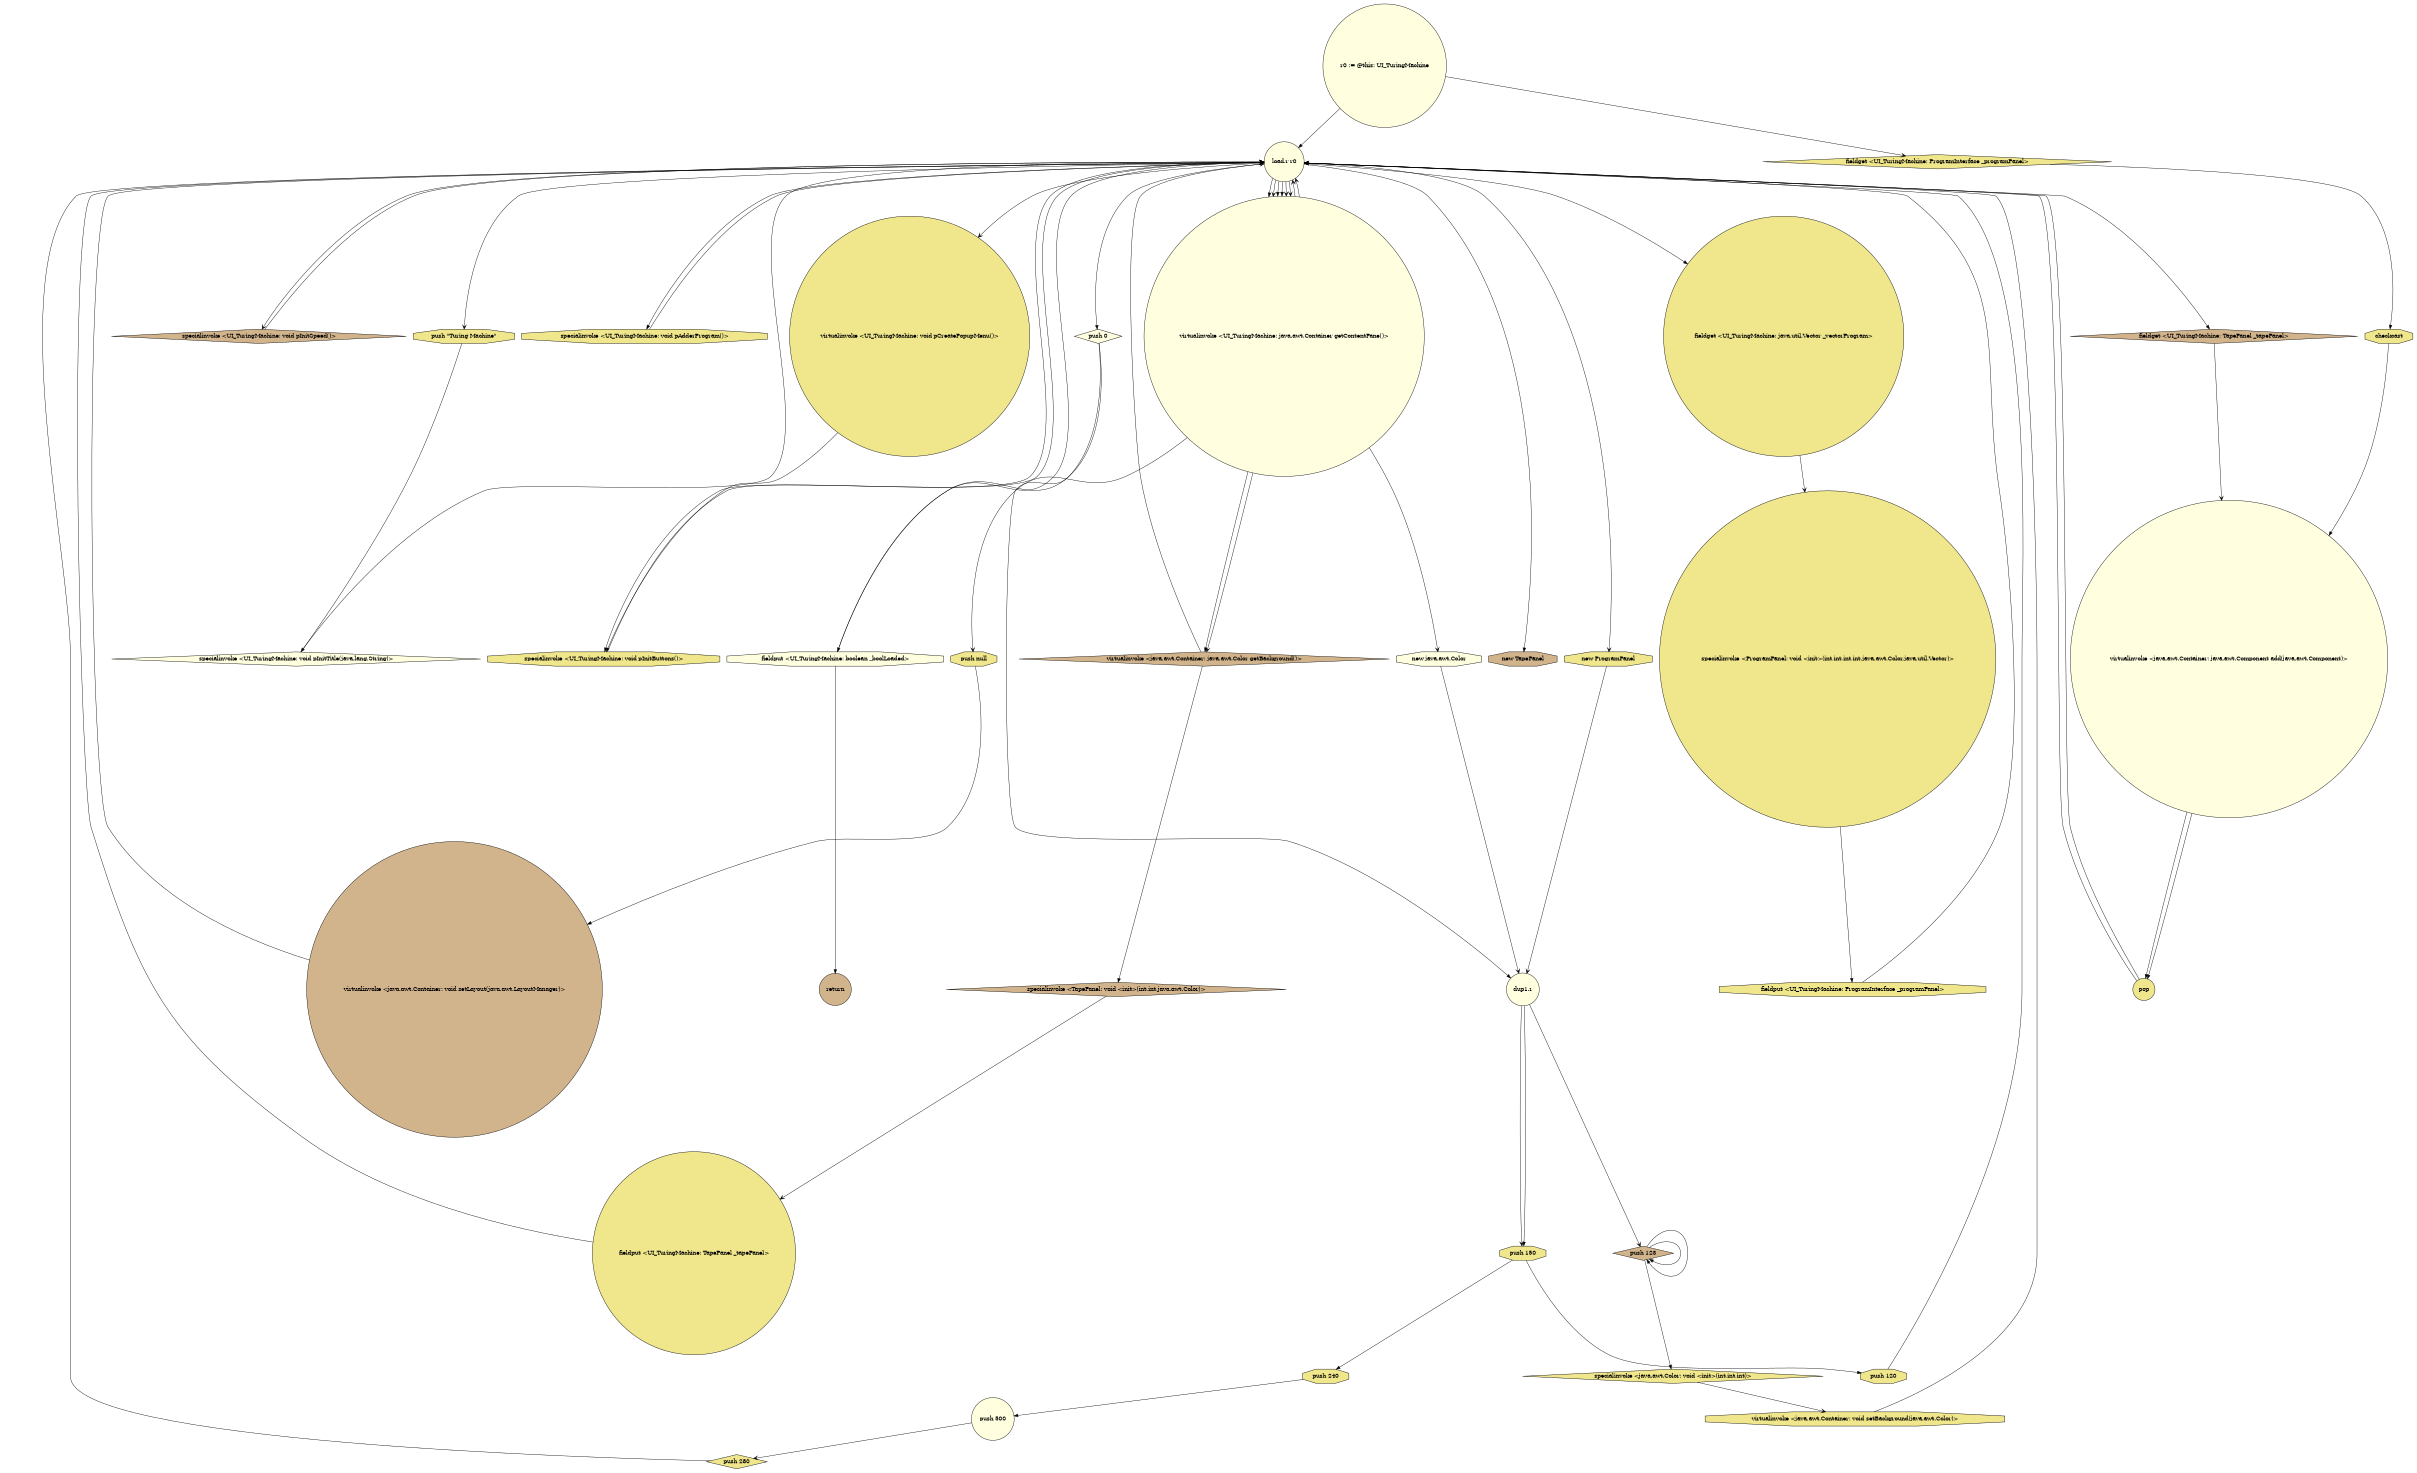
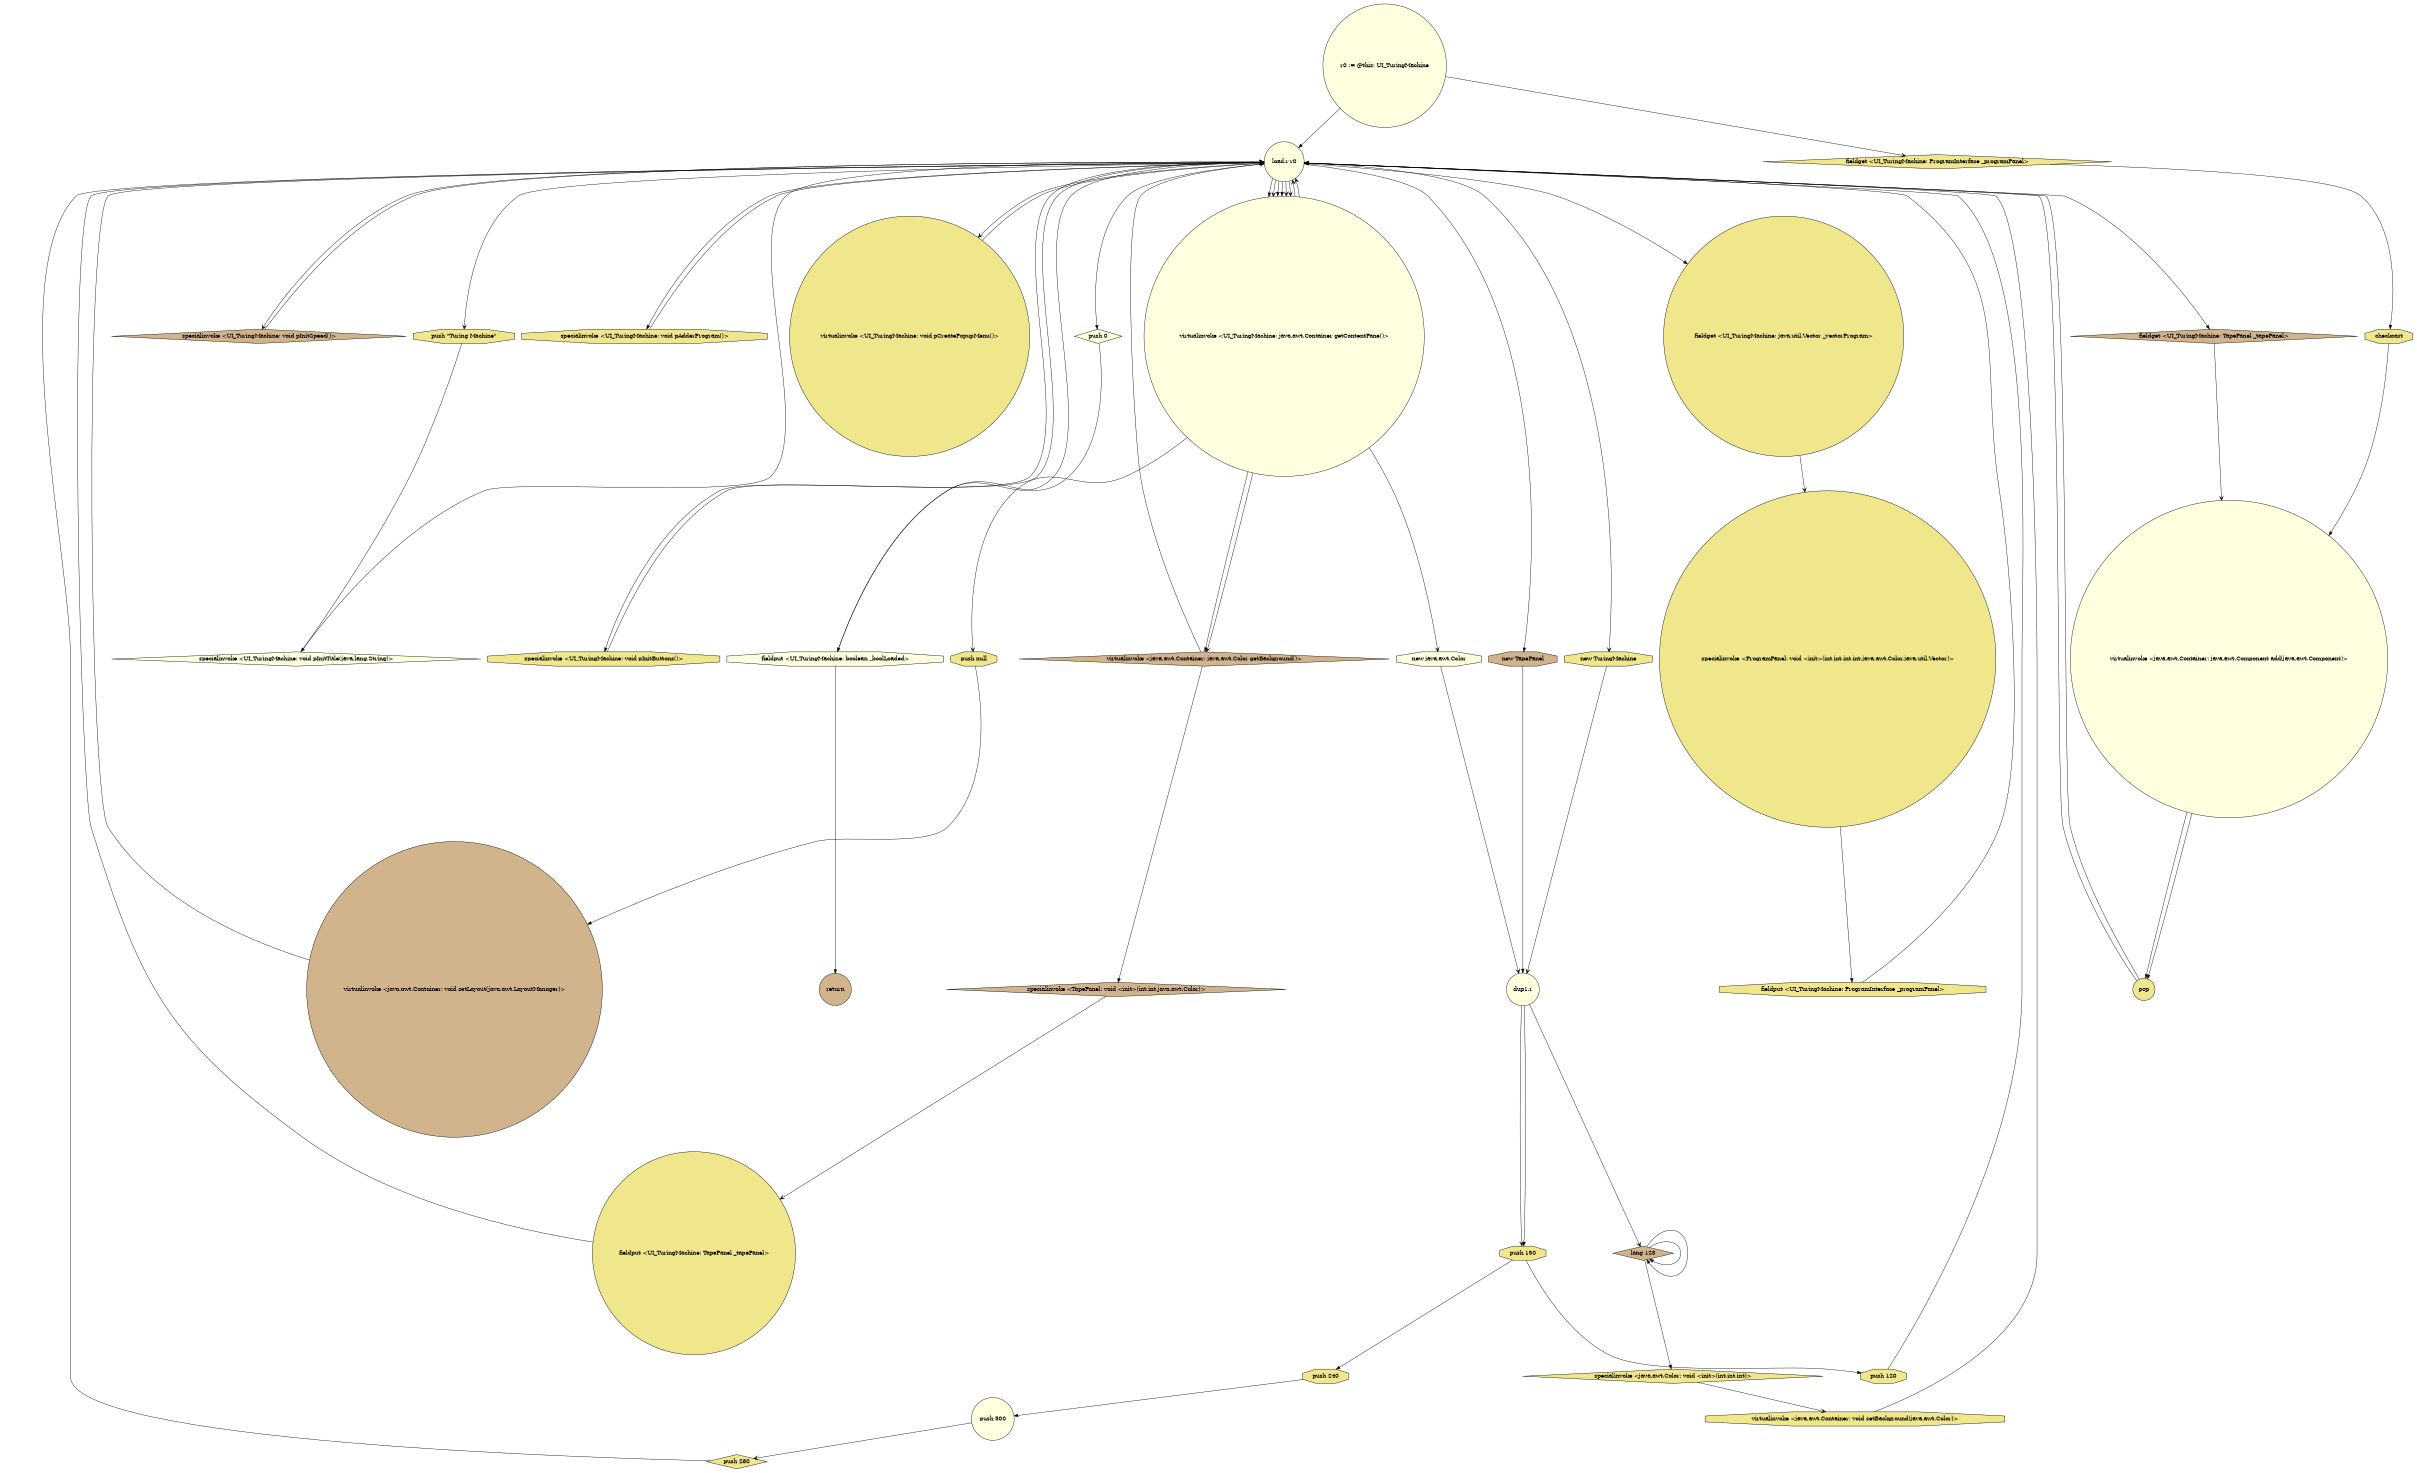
edge "virtualinvoke <UI_TuringMachine: void pCreatePopupMenu()>" -> "specialinvoke <UI_TuringMachine: void pInitButtons()>": now "virtualinvoke <UI_TuringMachine: void pCreatePopupMenu()>" -> "load.r r0"
node "new ProgramPanel": label "new ProgramPanel" -> "new TuringMachine"
edge "push 0" -> "dup1.r": now "new TapePanel" -> "dup1.r"
node "push 123": label "push 123" -> "lang 123"
